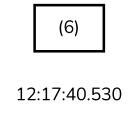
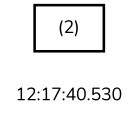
node "(6)": label "(6)" -> "(2)"
